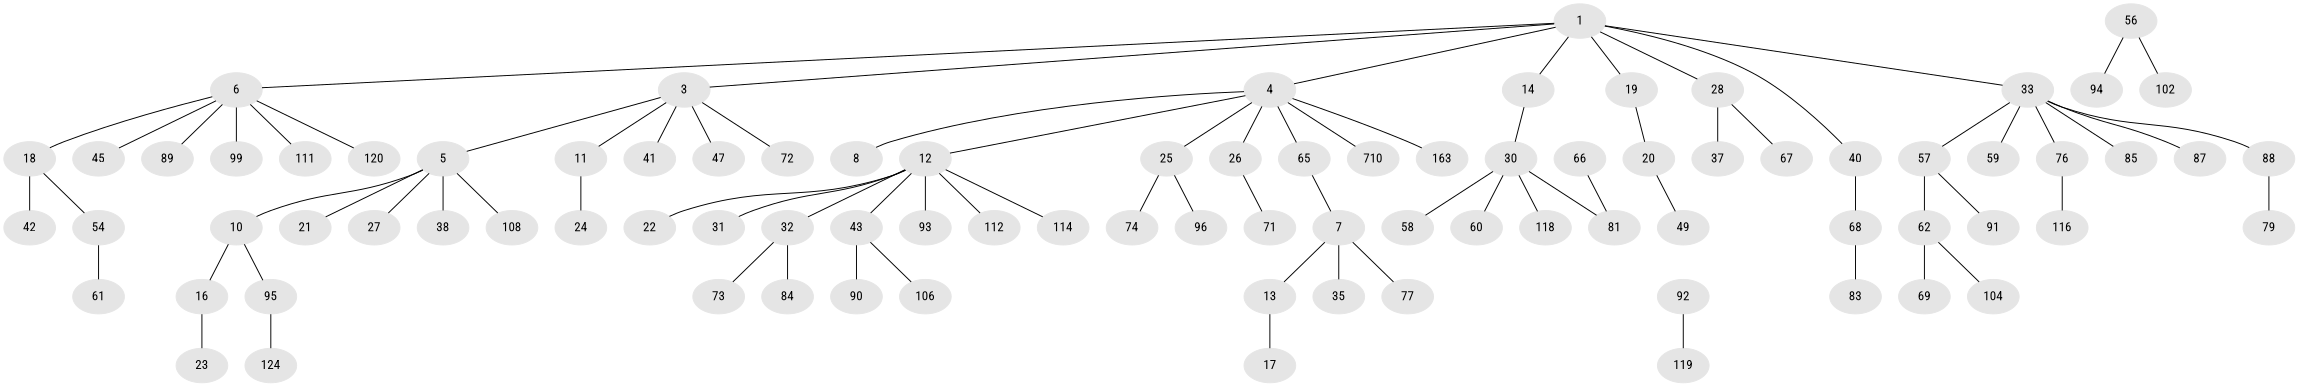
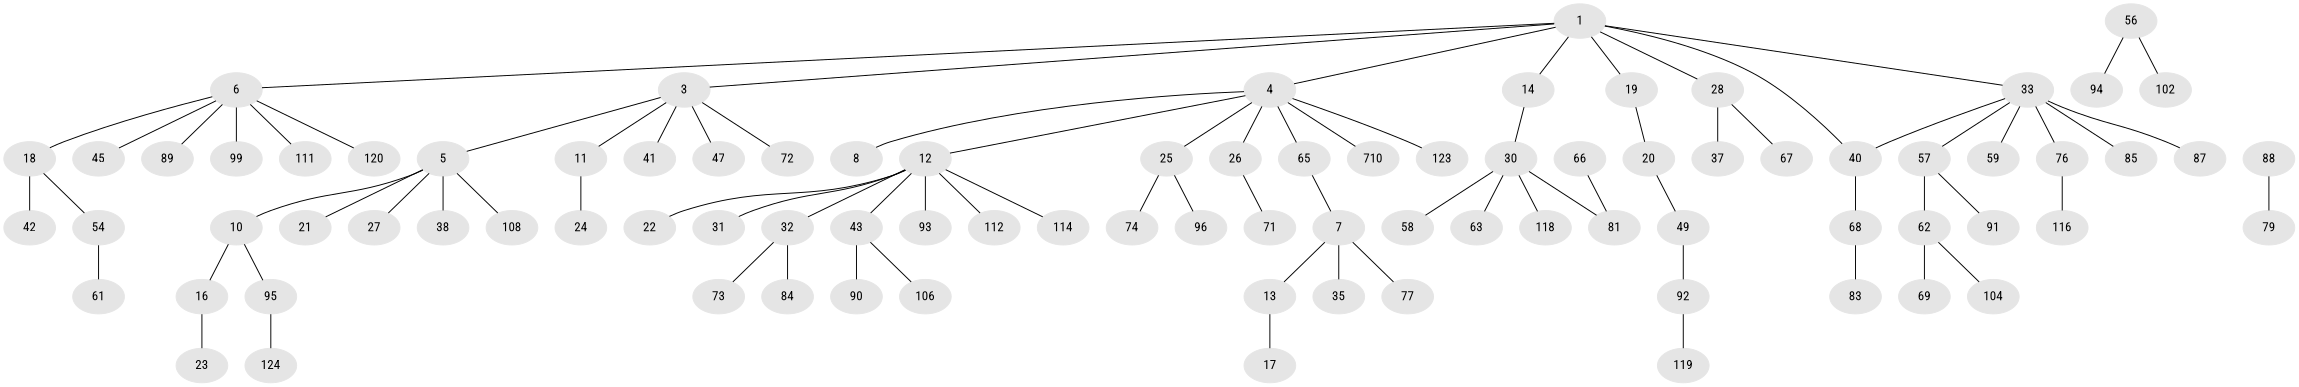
edge "33" -- "88": now "33" -- "40"
node "163": label "163" -> "123"
node "60": label "60" -> "63"
edge "49" -- "92": added
